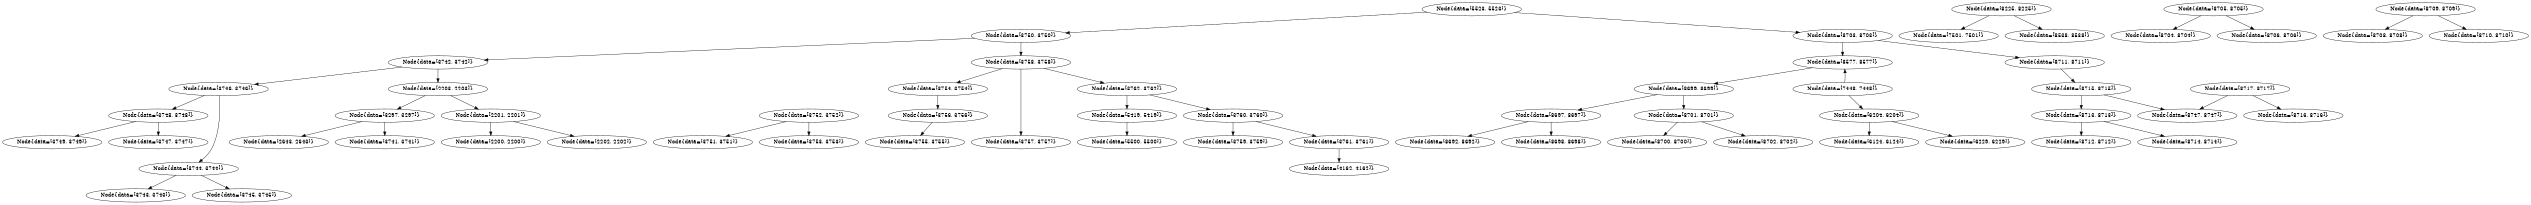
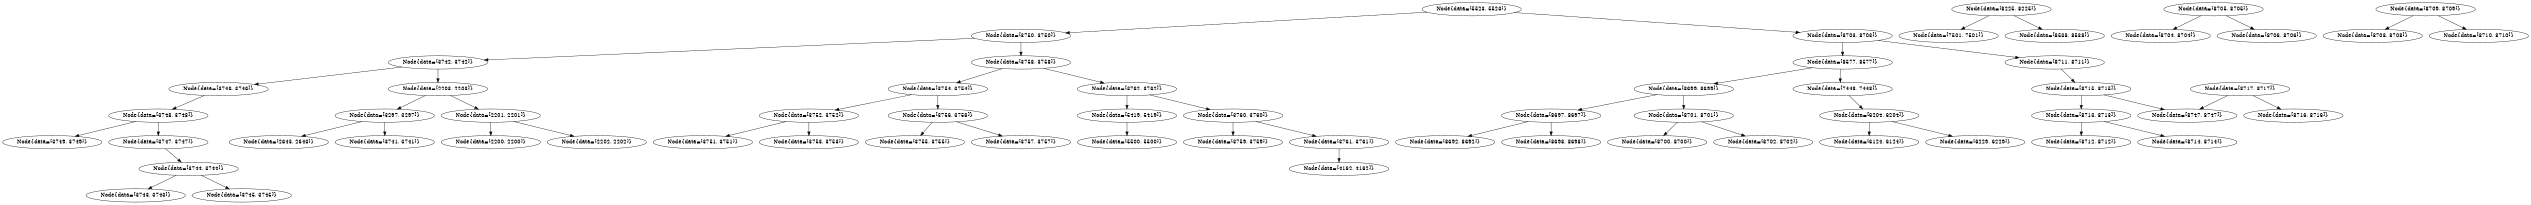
edge "Node{data=[7448, 7448]}" -> "Node{data=[8577, 8577]}": reversed
edge "Node{data=[3758, 3758]}" -> "Node{data=[3757, 3757]}": now "Node{data=[3756, 3756]}" -> "Node{data=[3757, 3757]}"
edge "Node{data=[3754, 3754]}" -> "Node{data=[3752, 3752]}": added
edge "Node{data=[3746, 3746]}" -> "Node{data=[3744, 3744]}": now "Node{data=[3747, 3747]}" -> "Node{data=[3744, 3744]}"
